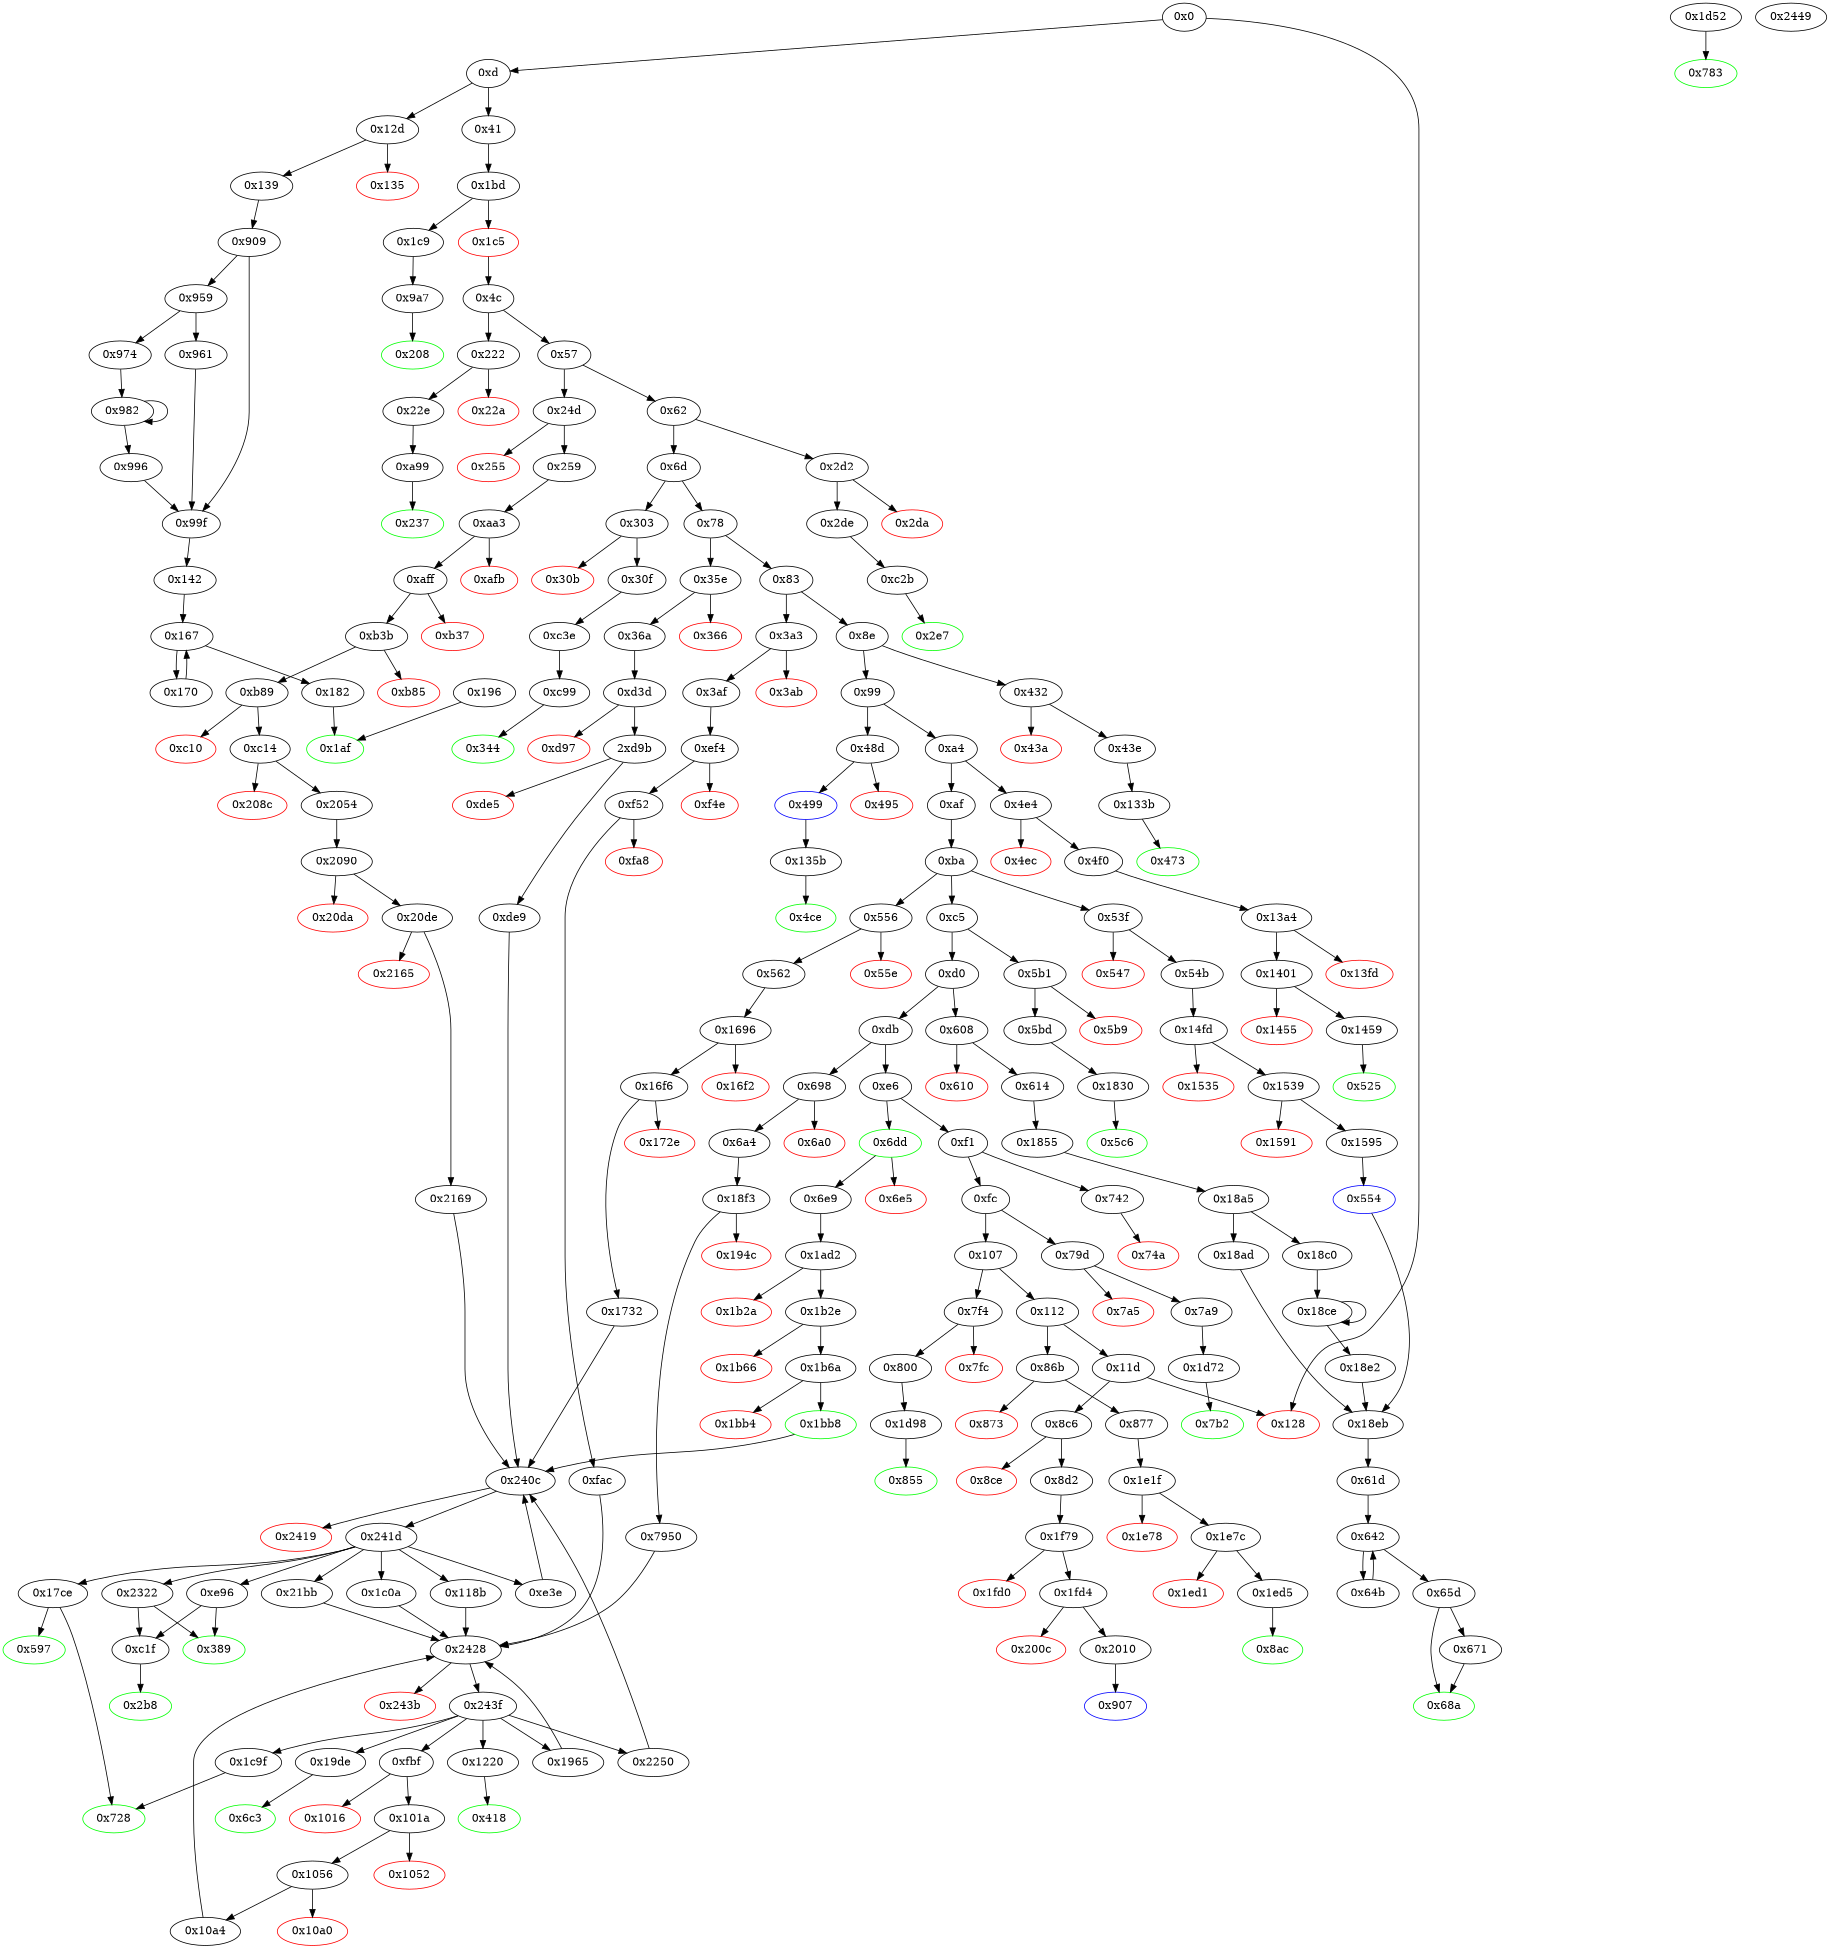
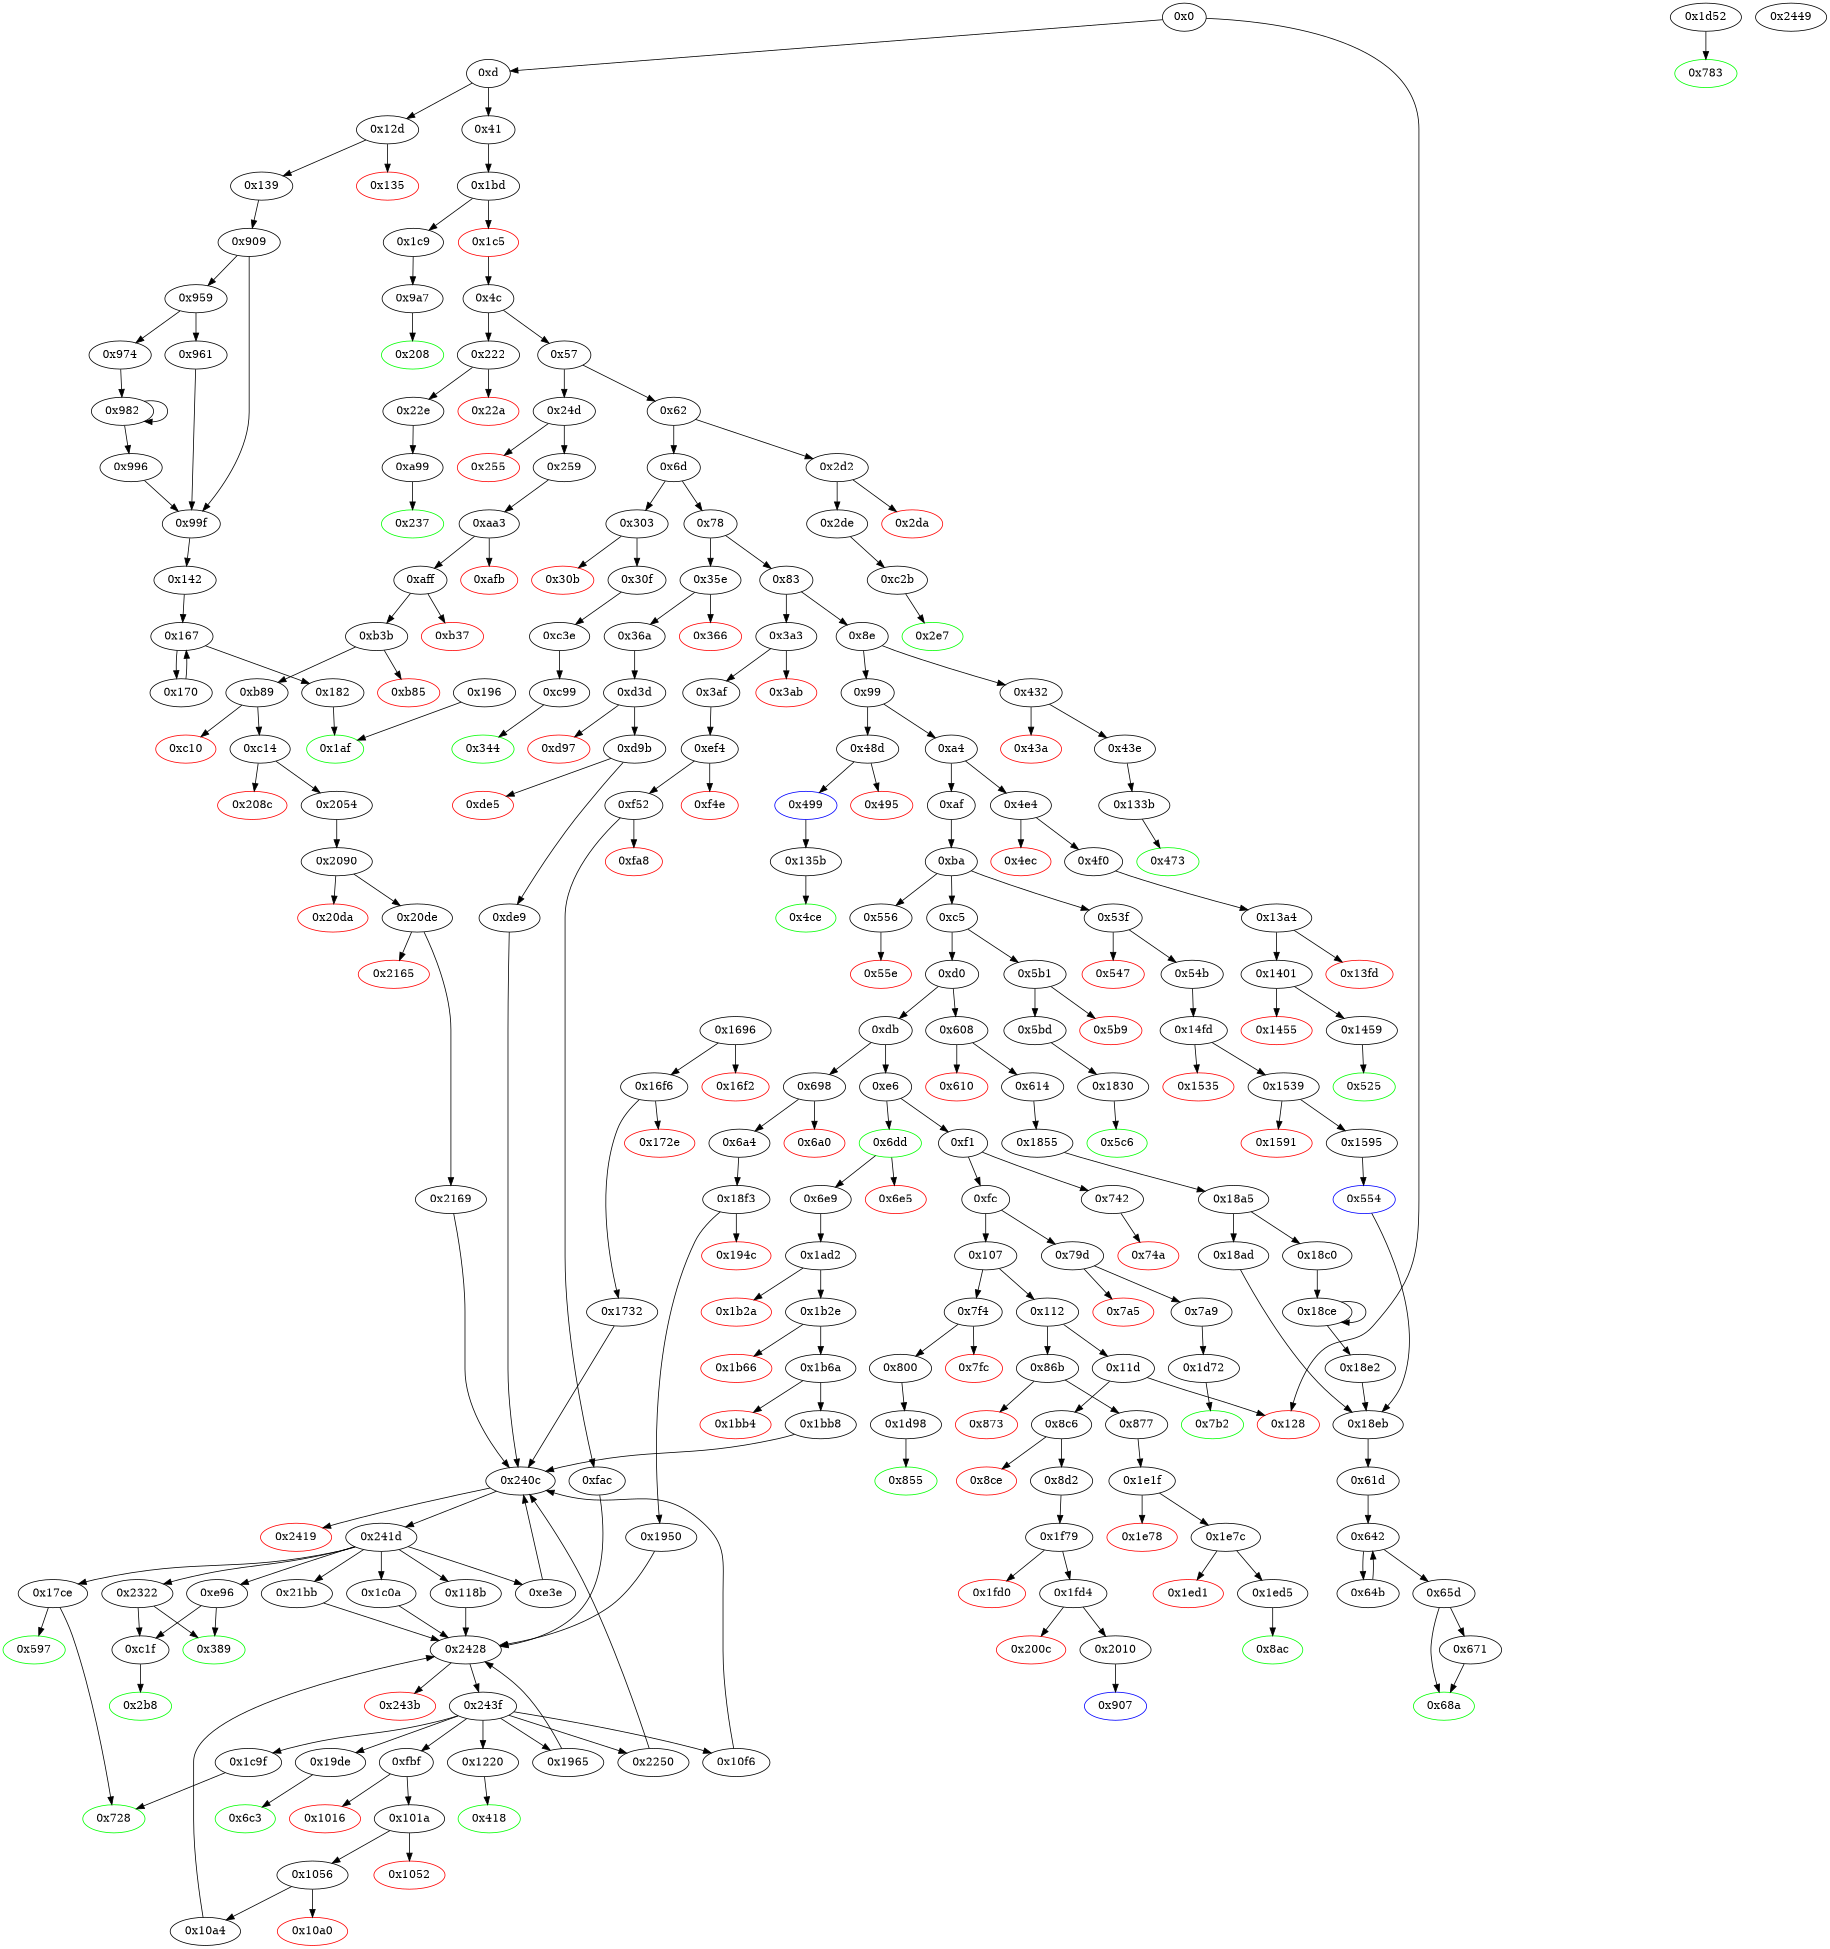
node "2xd9b": label "2xd9b" -> "0xd9b"
node "0x562": removed
node "0x1bb8": color green -> black
node "0x7950": label "0x7950" -> "0x1950"
node "0x10f6": added
